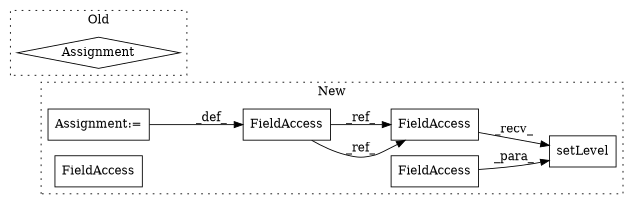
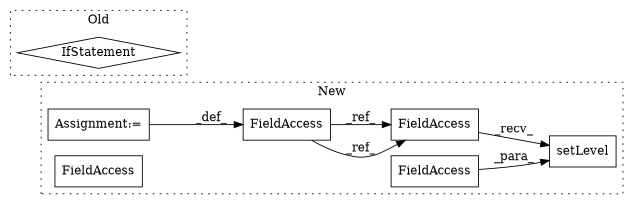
node "Assignment": label "Assignment" -> "IfStatement"
